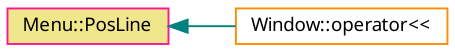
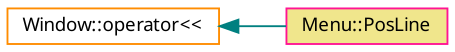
edge "Window::operator<<" -> "Menu::PosLine": reversed
